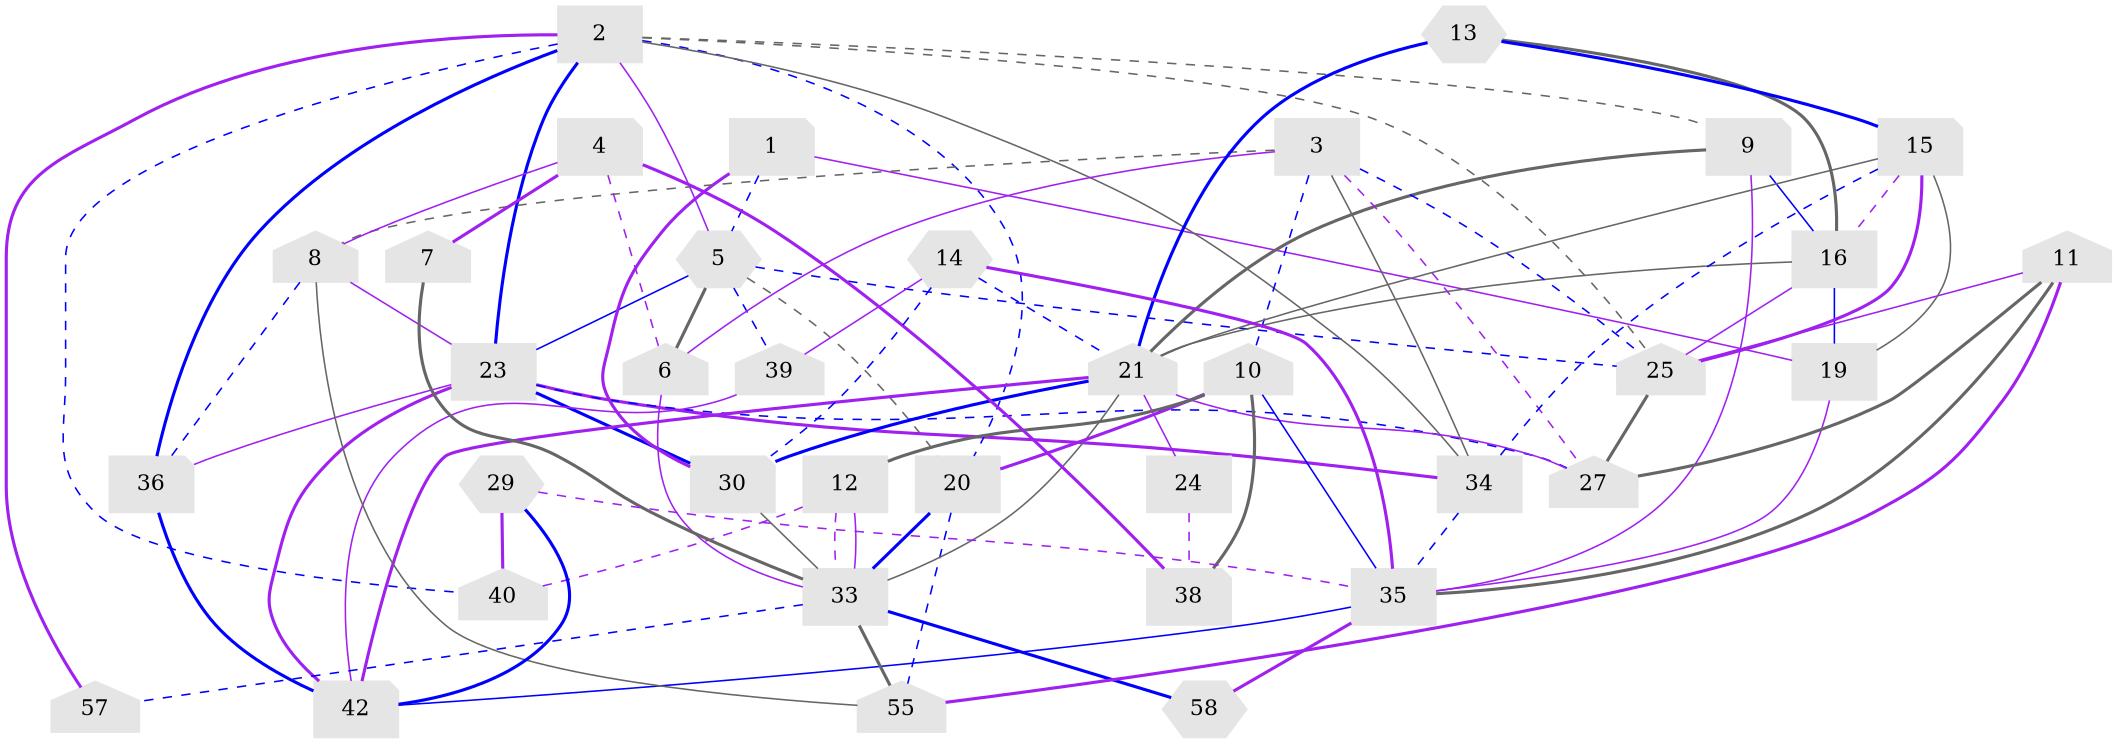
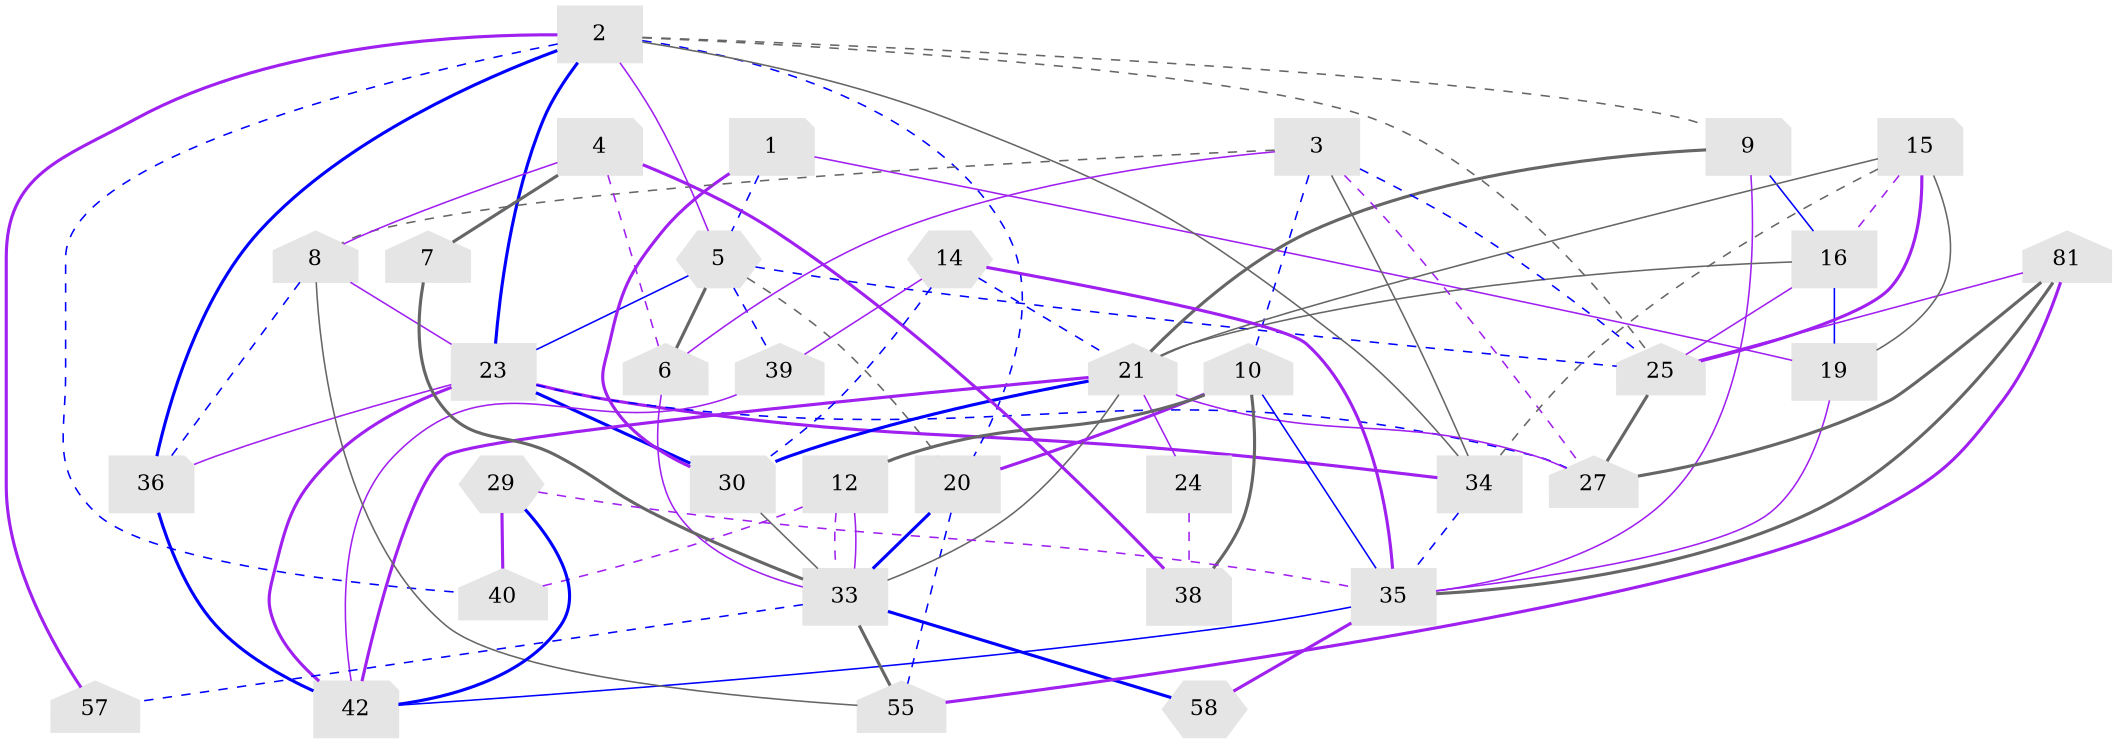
node "13": removed
edge "4" -- "7": color purple -> gray40
node "11": label "11" -> "81"
edge "15" -- "34": color blue -> gray40
